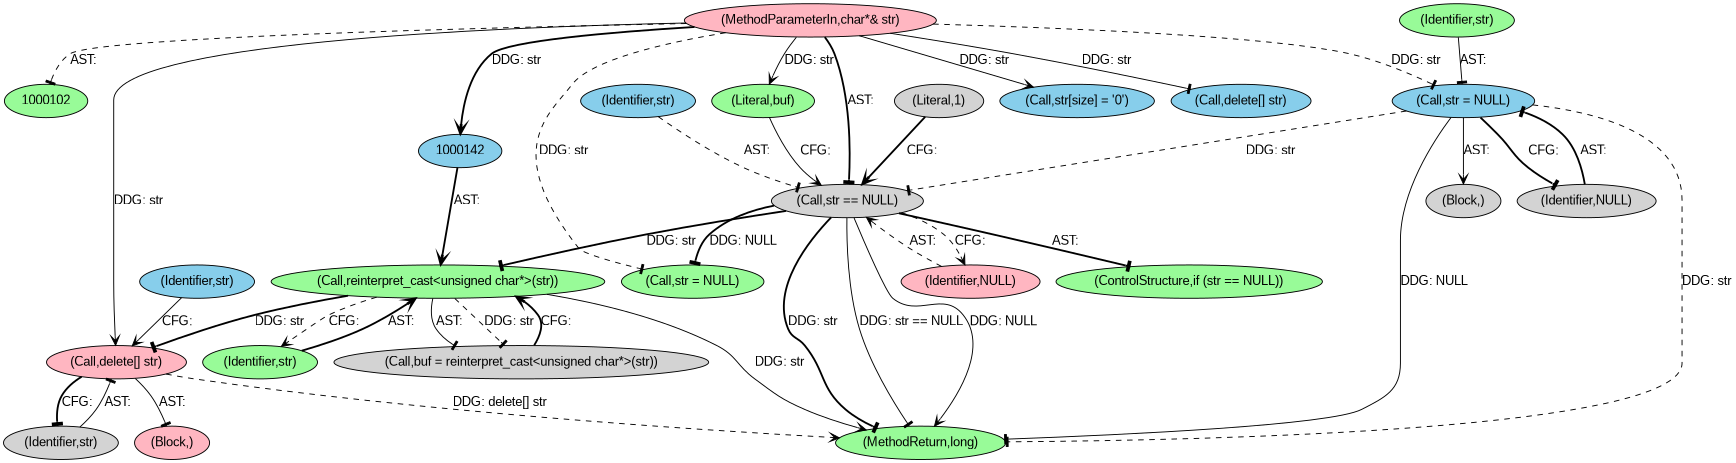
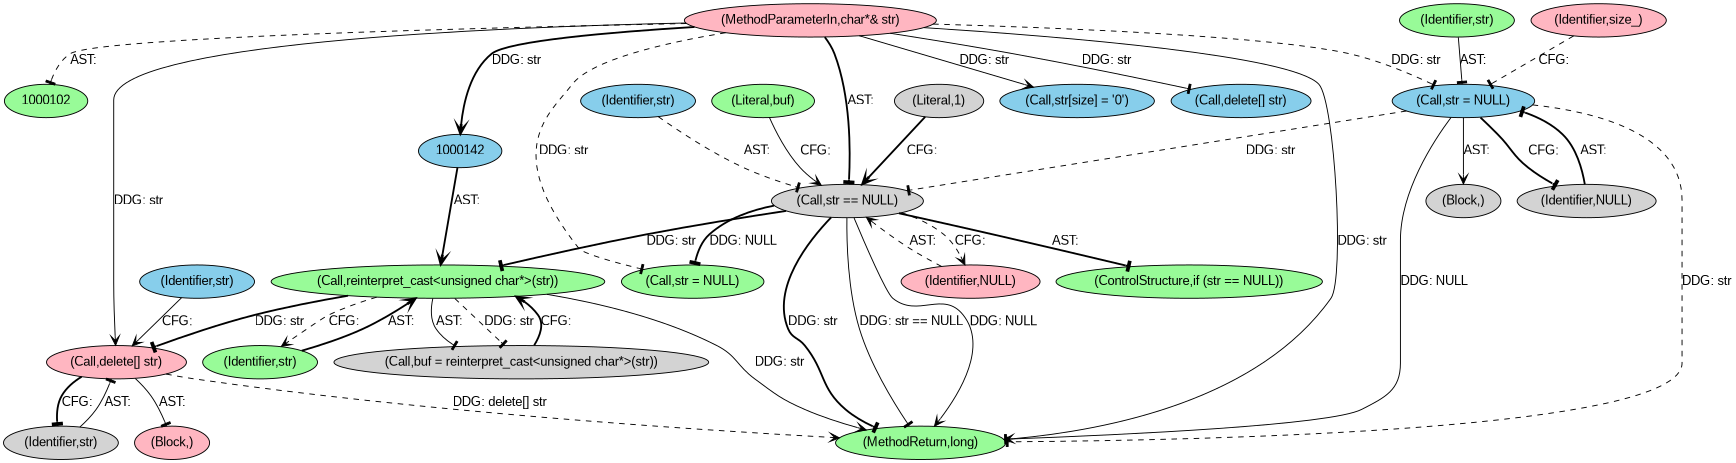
node "(Identifier,size_)": added
edge "(MethodParameterIn,char*& str)" -> "(Literal,buf)": now "(MethodParameterIn,char*& str)" -> "(MethodReturn,long)"
